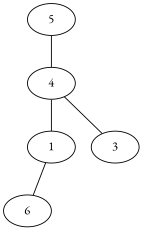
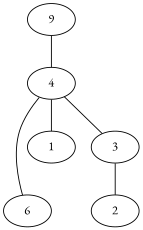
node "5": label "5" -> "9"
edge "1" -- "6": now "4" -- "6"
node "2": added
